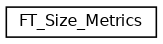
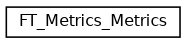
node "FT_Size_Metrics": label "FT_Size_Metrics" -> "FT_Metrics_Metrics"
